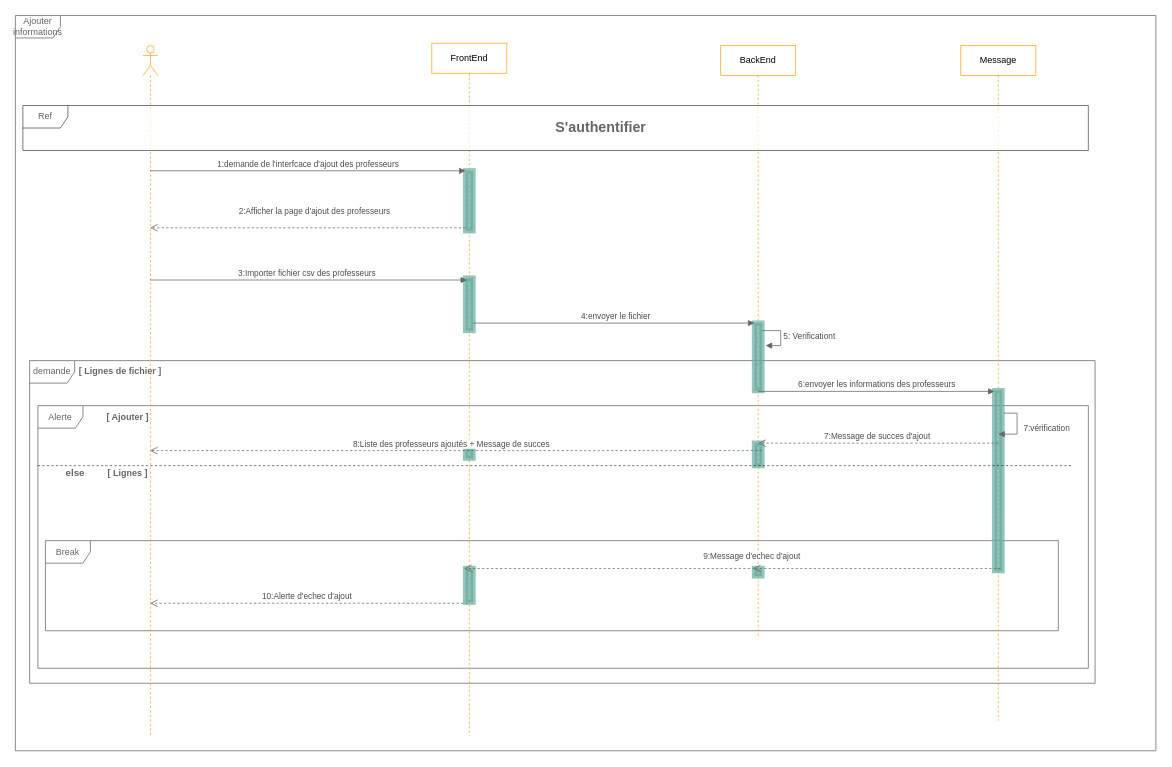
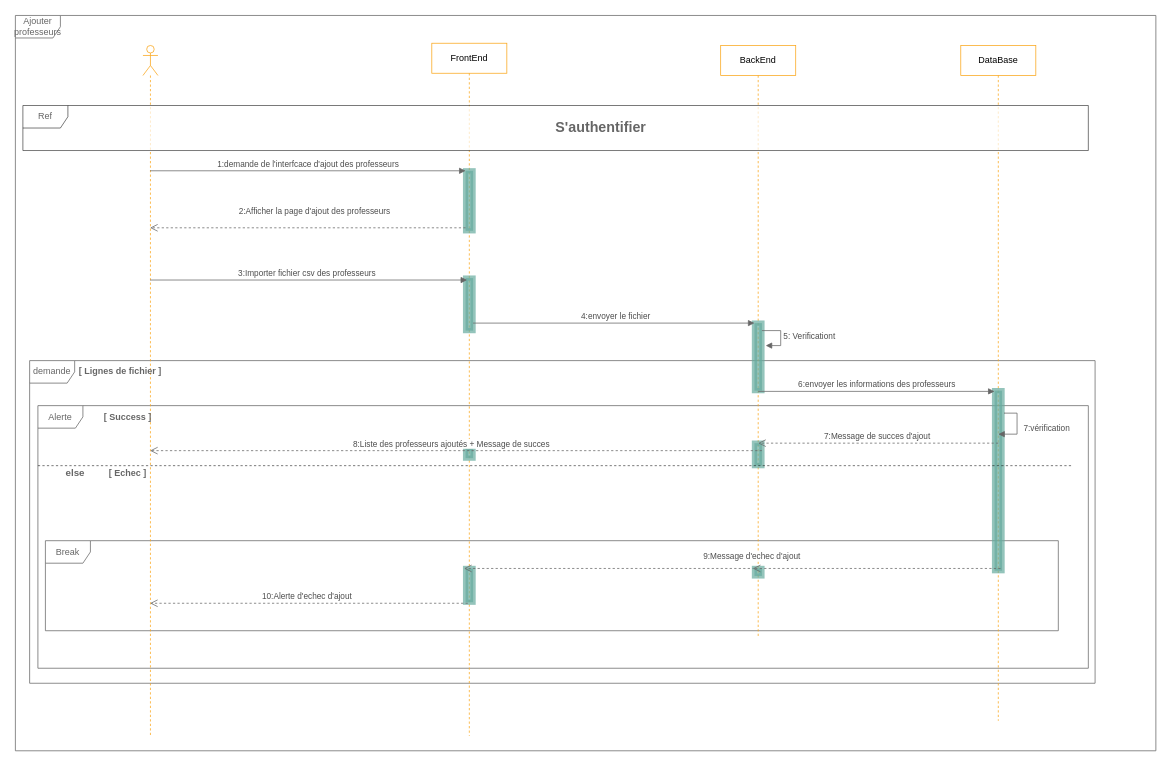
node "Ajouter informations": label "Ajouter informations" -> "Ajouter professeurs"
node "Message": label "Message" -> "DataBase"
node "[ Ajouter ]": label "[ Ajouter ]" -> "[ Success ]"
node "[ Lignes ]": label "[ Lignes ]" -> "[ Echec ]"
